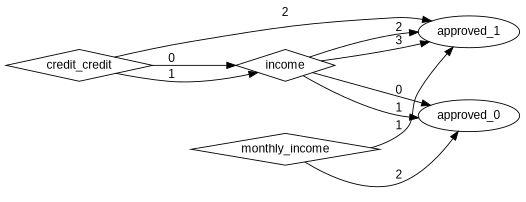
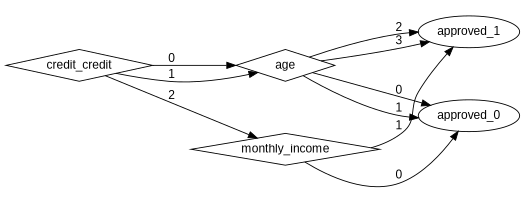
edge "credit_credit" -> "approved_1": now "credit_credit" -> "monthly_income"
node "income": label "income" -> "age"
edge "monthly_income" -> "approved_0": label "2" -> "0"
